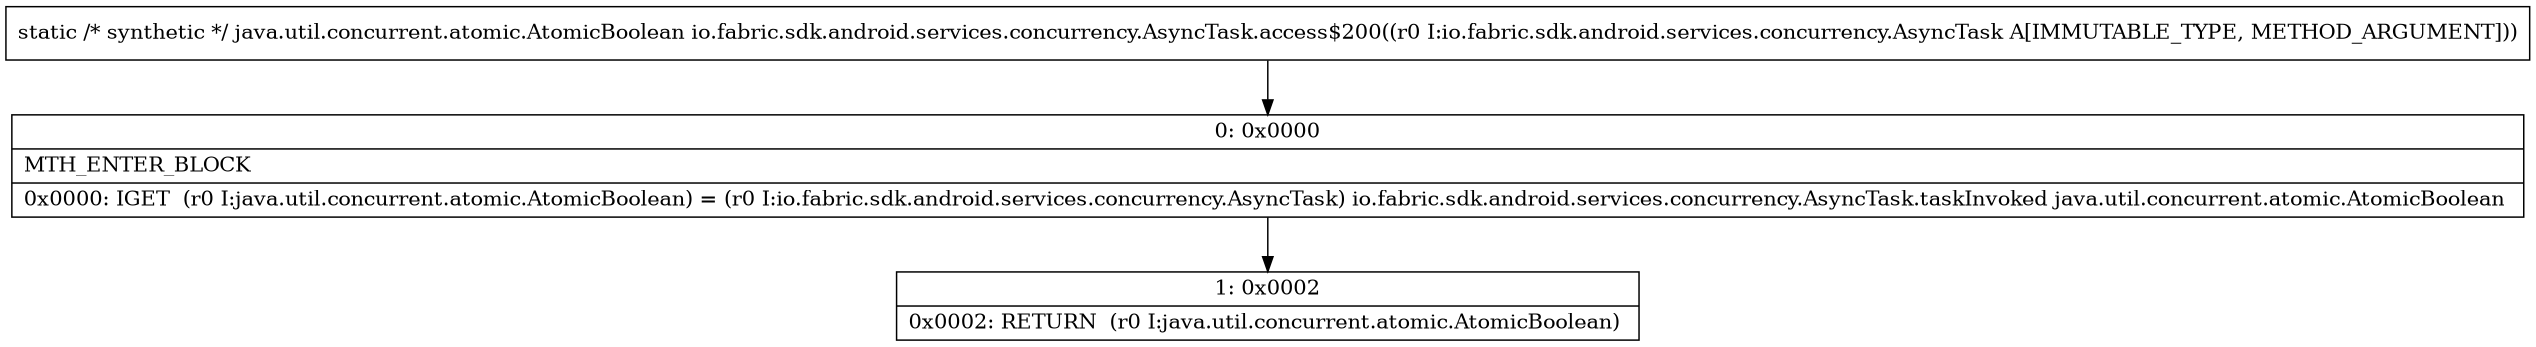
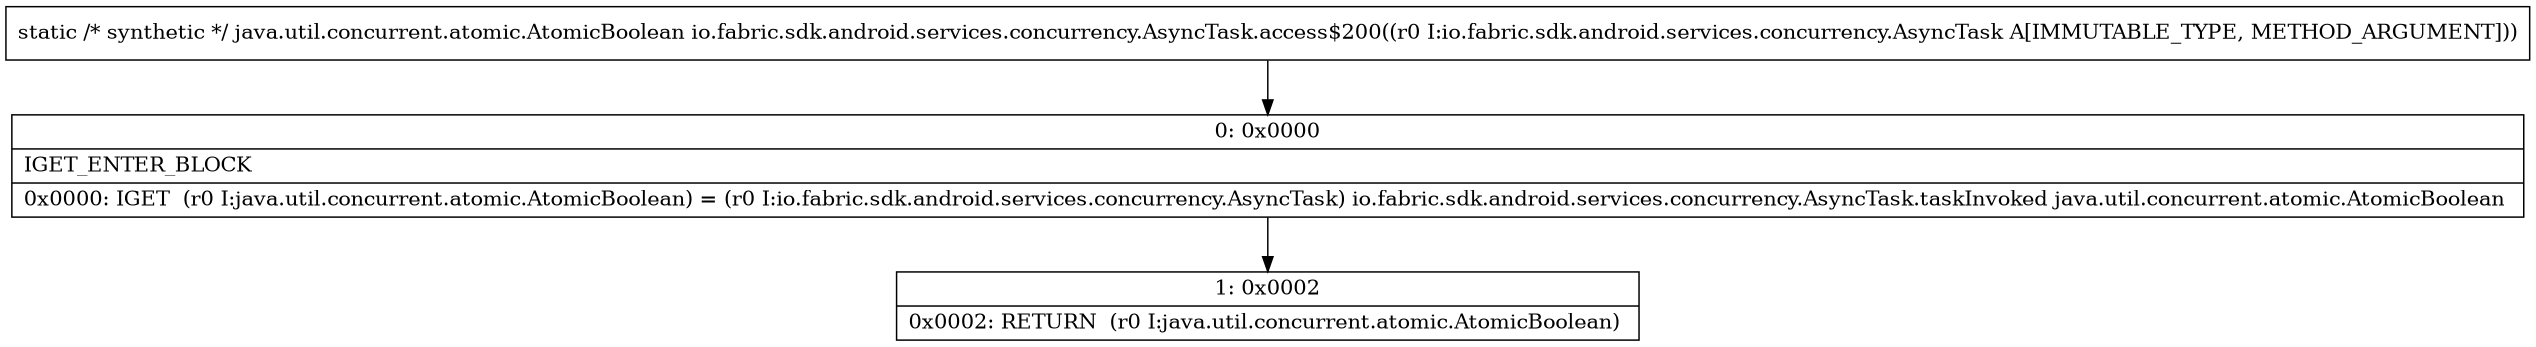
node "0: 0x0000": text "MTH_ENTER_BLOCK" -> "IGET_ENTER_BLOCK"
